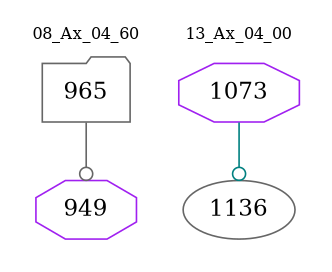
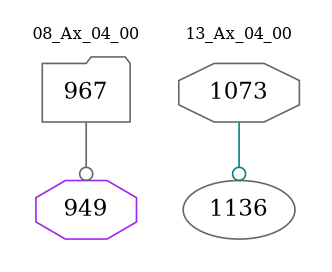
cluster "08_Ax_04_60": label "08_Ax_04_60" -> "08_Ax_04_00"
node "965": label "965" -> "967"
node "1073": color purple -> gray40
